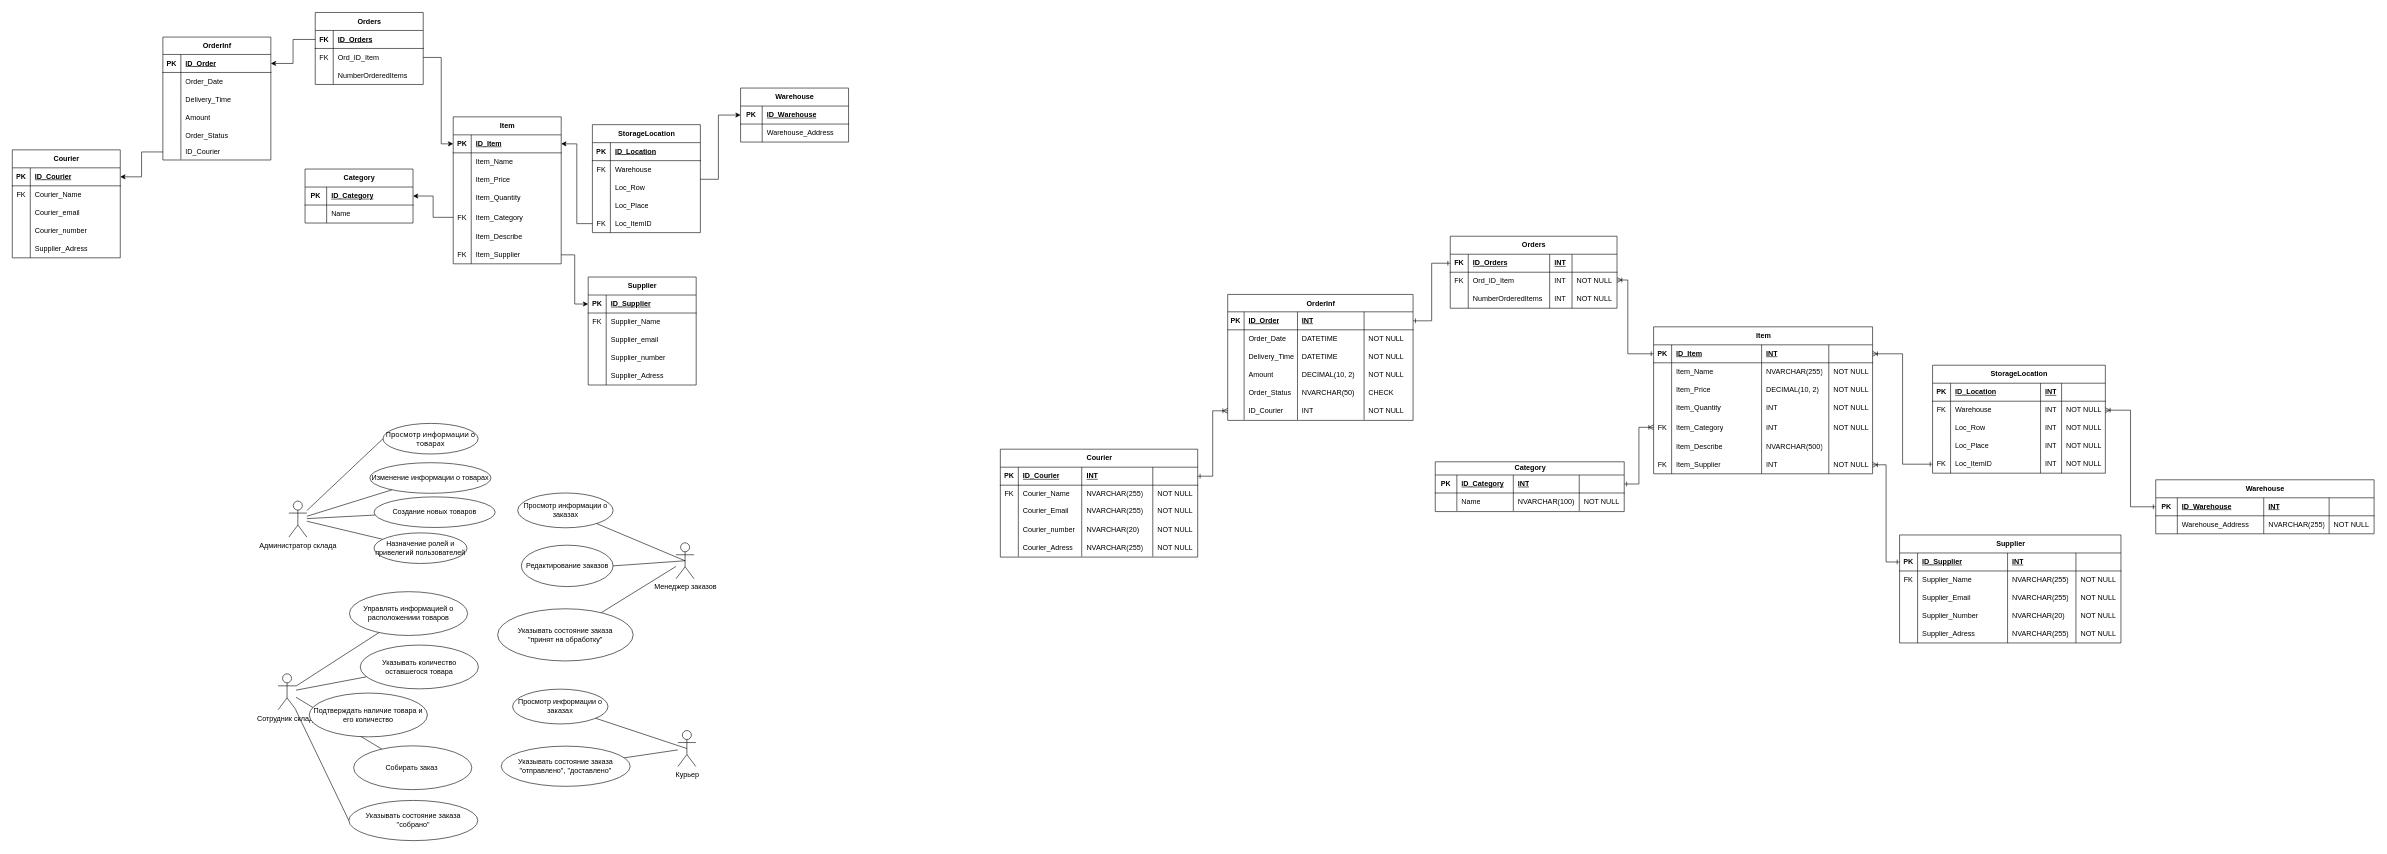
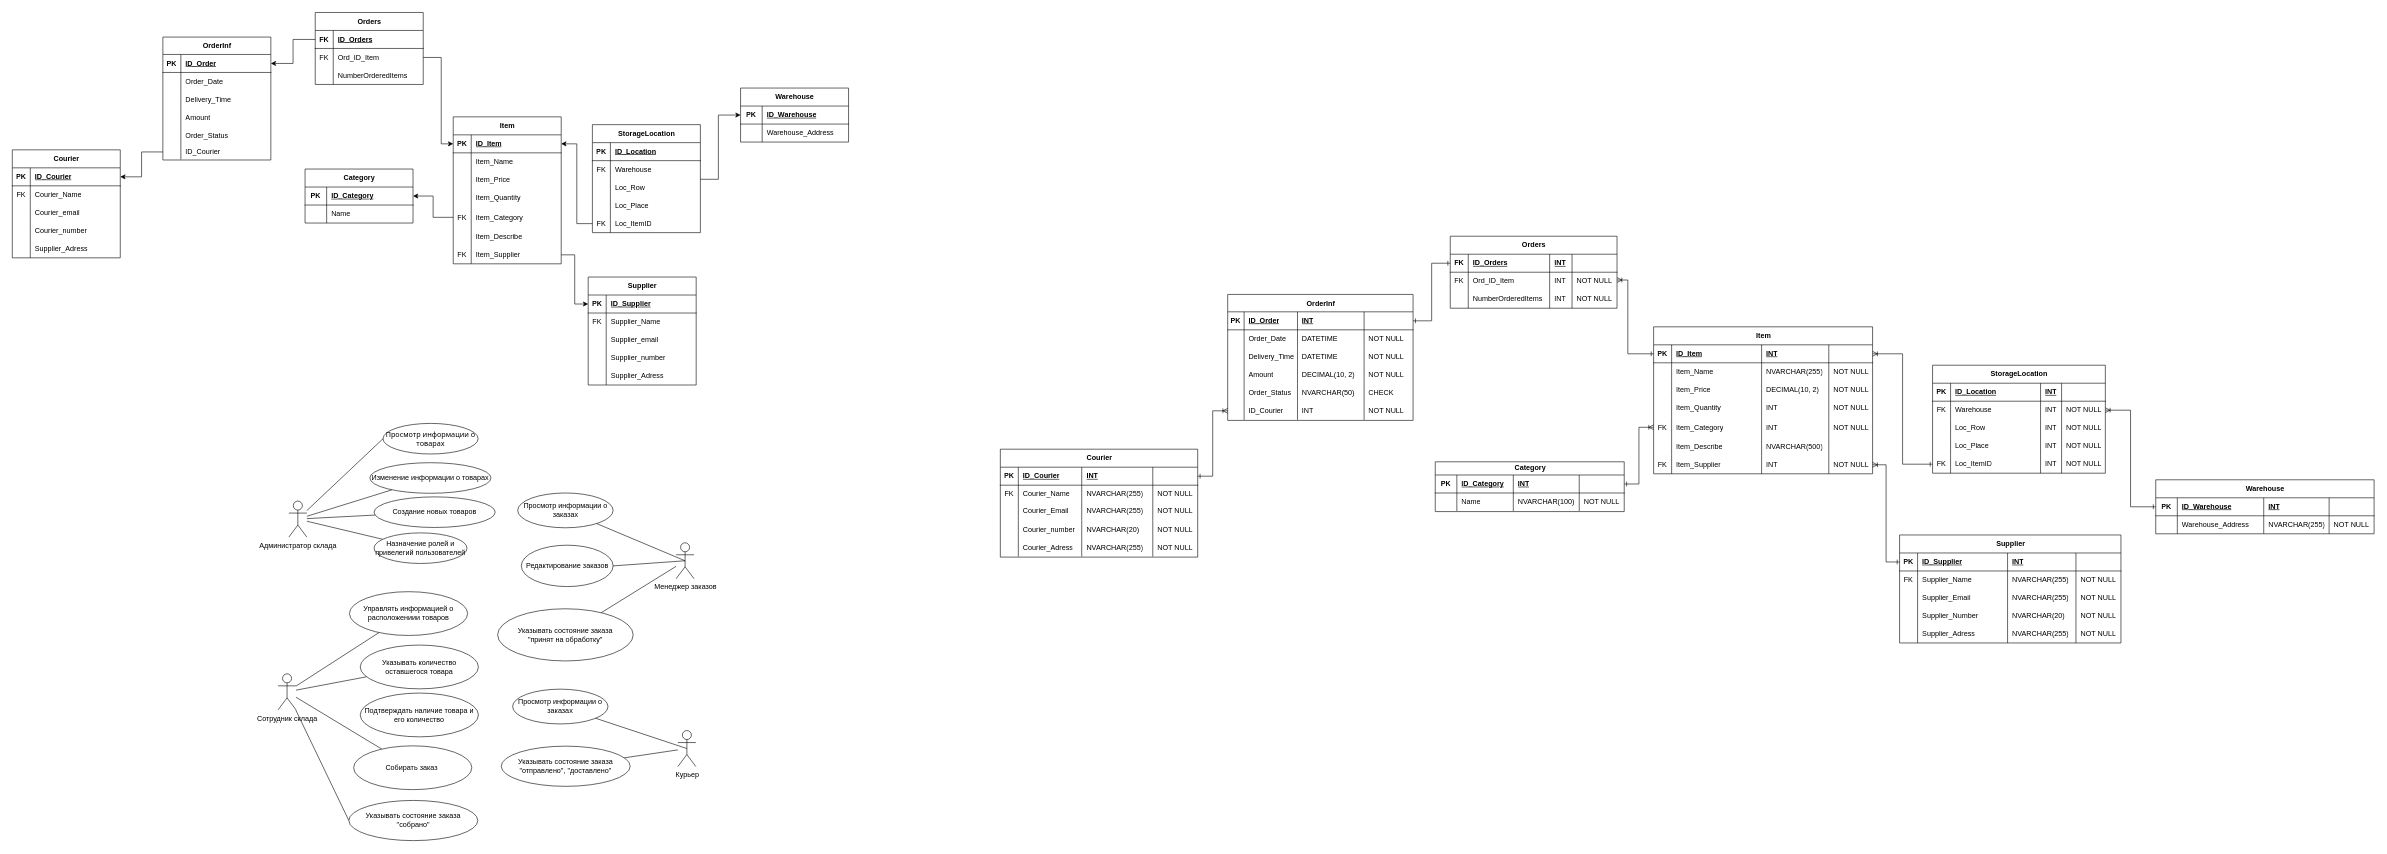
node "Подтверждать наличие товара и его количество": moved (368, 715) -> (419, 715)
